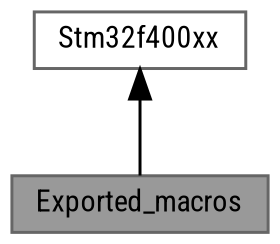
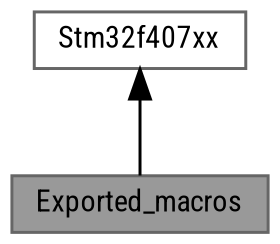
node "Stm32f400xx": label "Stm32f400xx" -> "Stm32f407xx"
